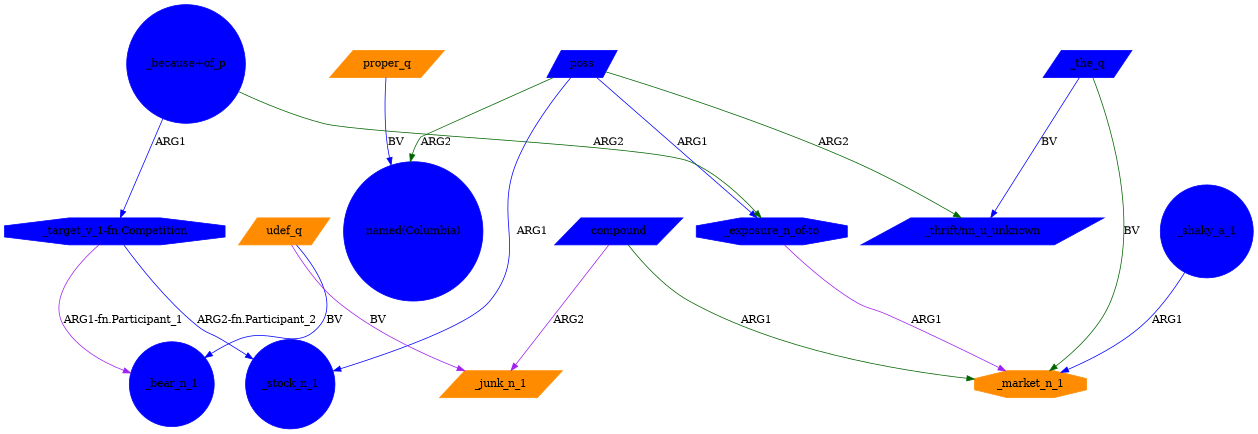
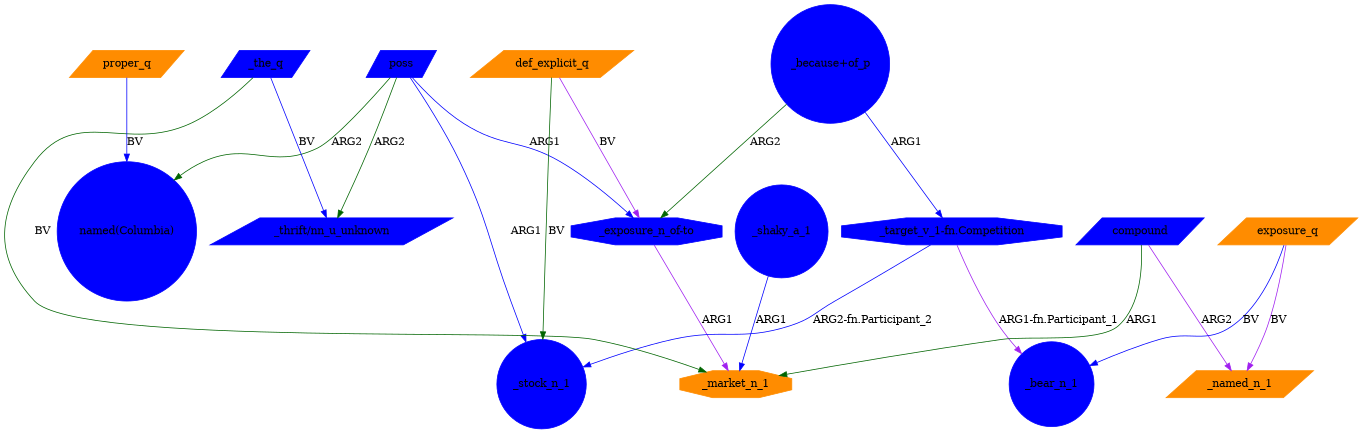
node "def_explicit_q": added
node "udef_q": label "udef_q" -> "exposure_q"
node "_junk_n_1": label "_junk_n_1" -> "_named_n_1"
